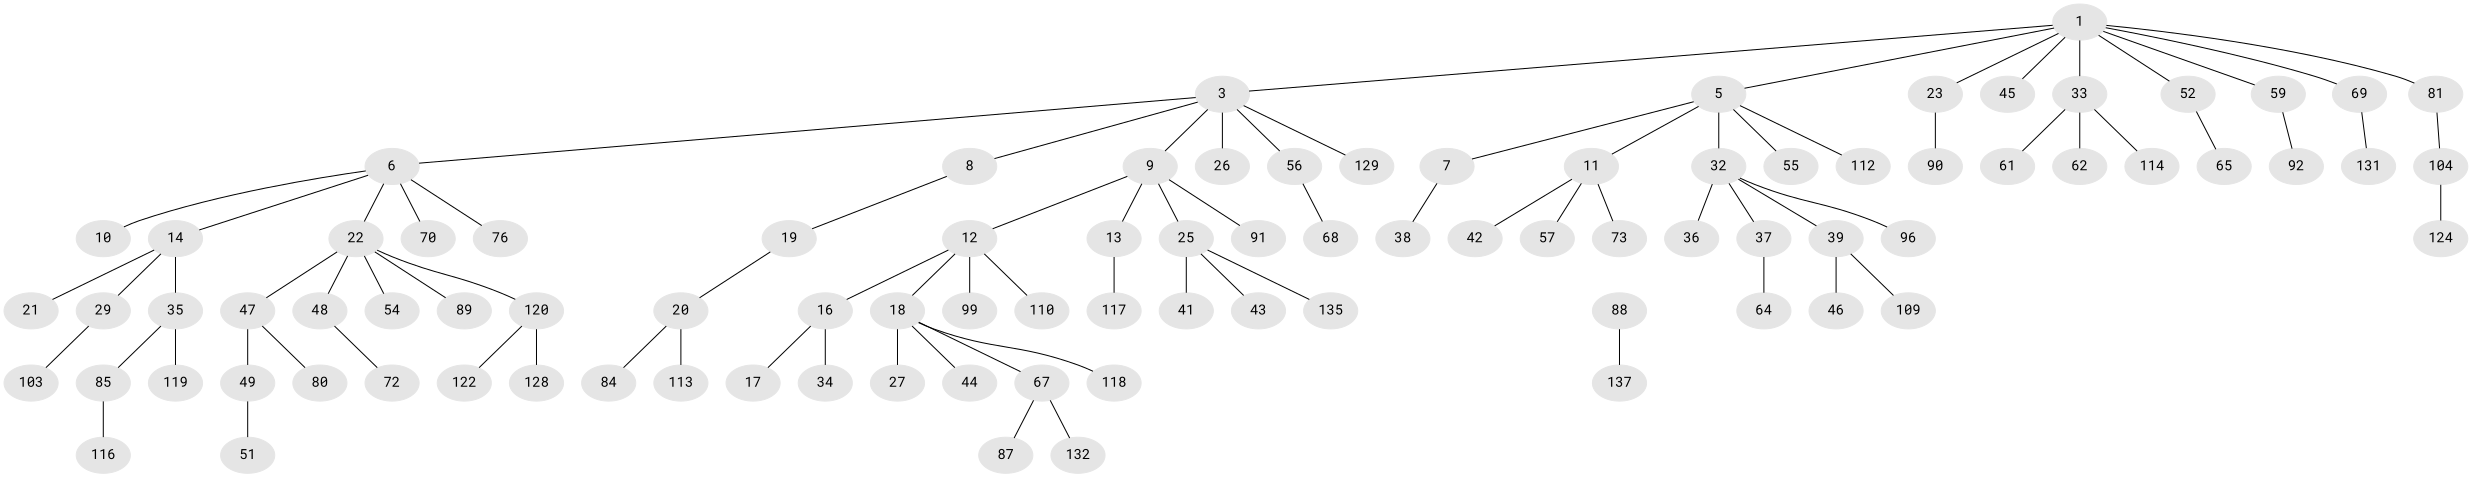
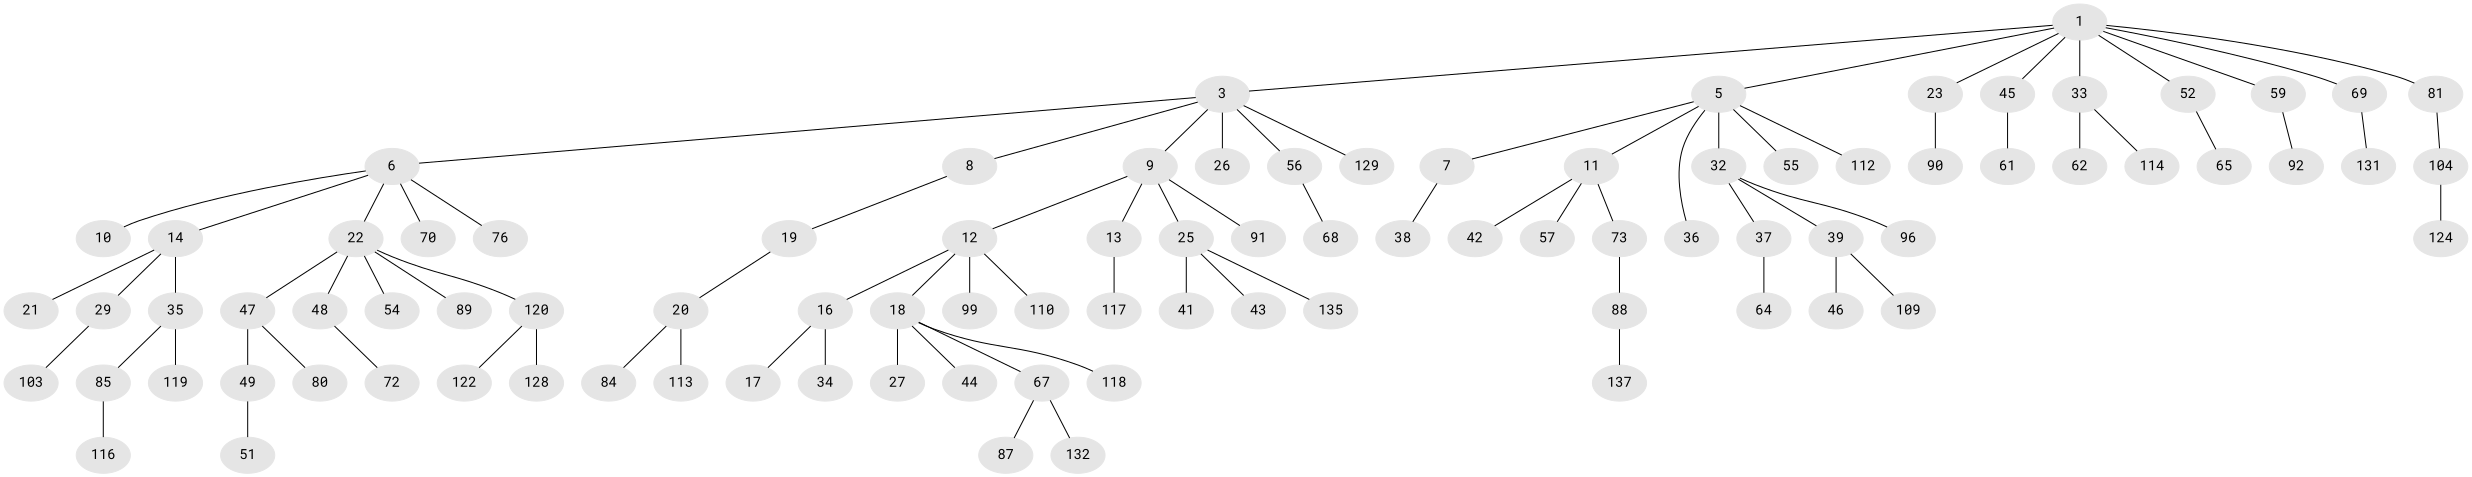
edge "33" -- "61": now "45" -- "61"
edge "32" -- "36": now "5" -- "36"
edge "73" -- "88": added
